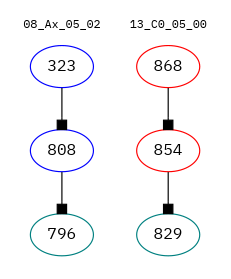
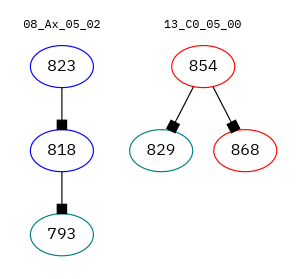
node "323": label "323" -> "823"
edge "868" -> "854": reversed
node "808": label "808" -> "818"
node "796": label "796" -> "793"
